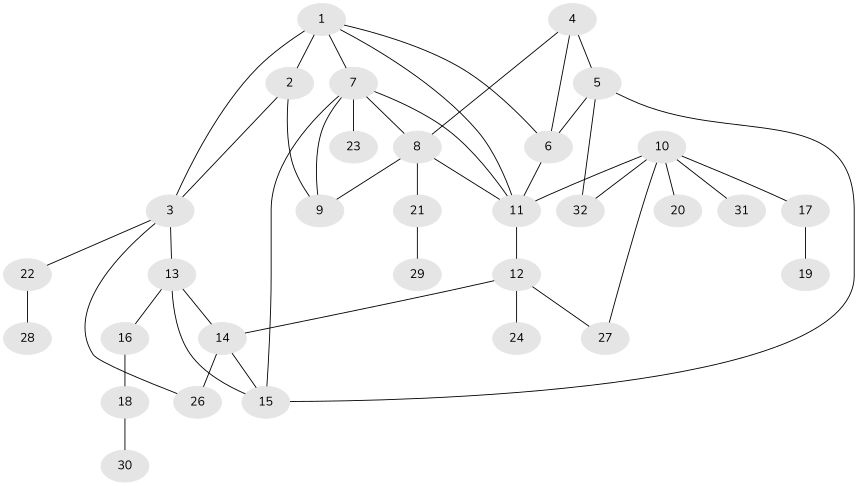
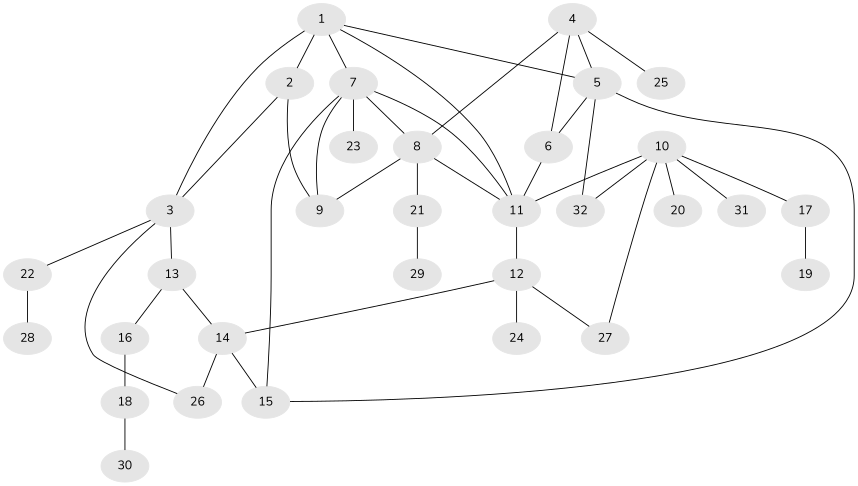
edge "1" -- "6": now "1" -- "5"
node "25": added
edge "13" -- "15": removed
